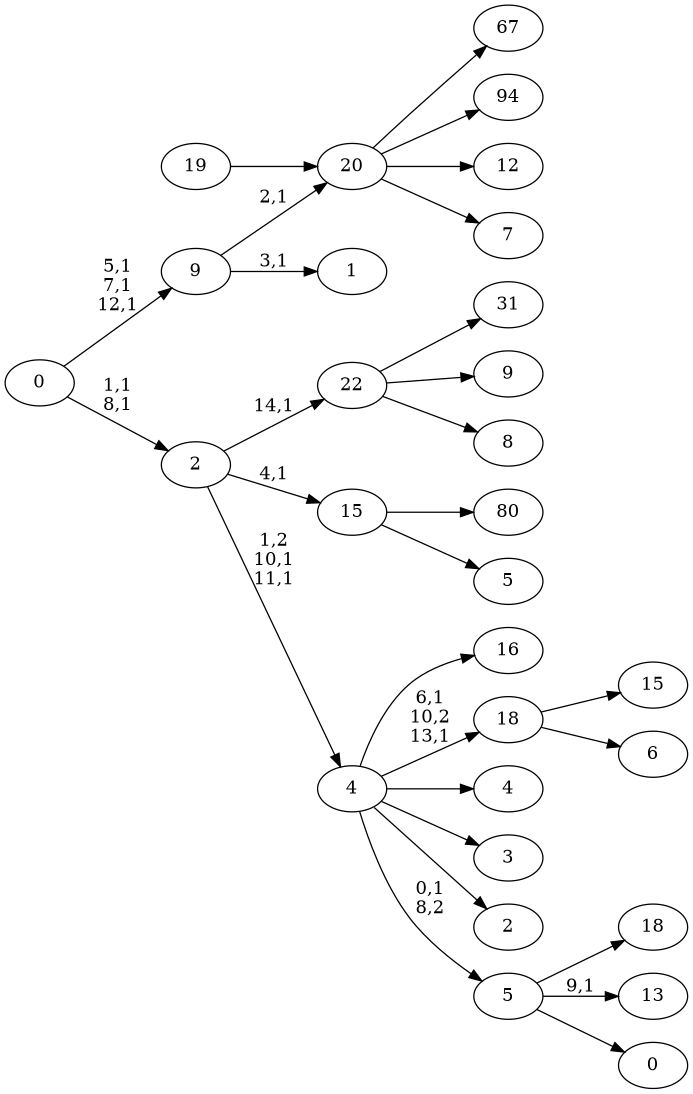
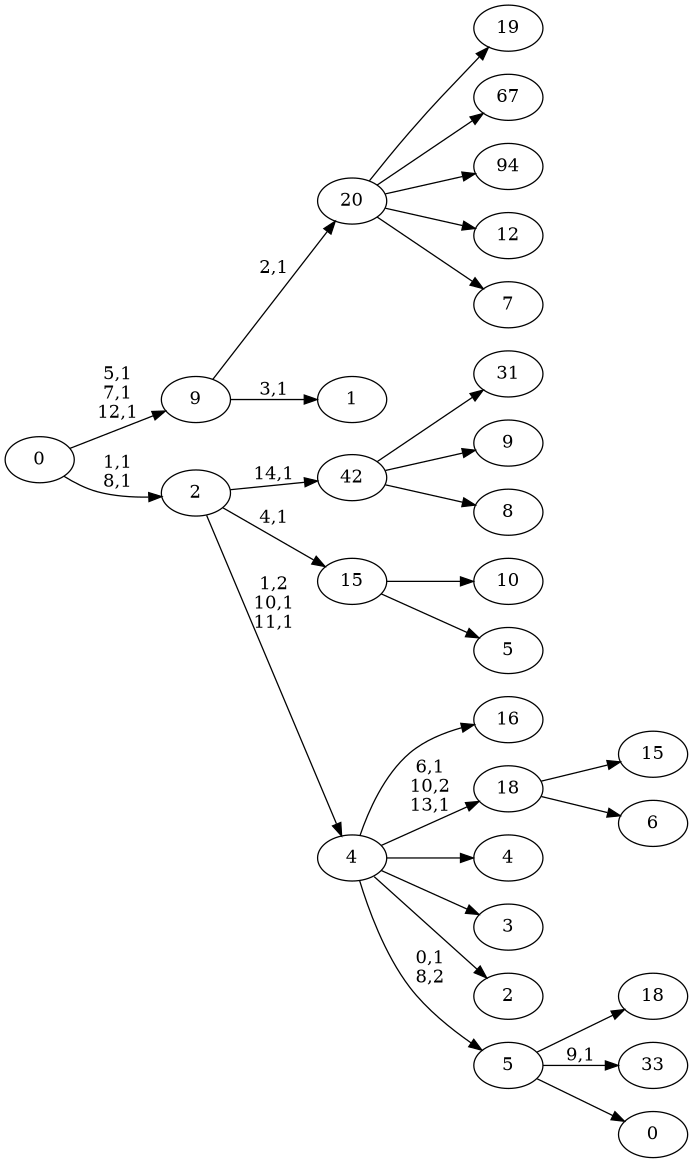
edge "19" -> "20": reversed
node "22": label "22" -> "42"
node "80": label "80" -> "10"
node "13": label "13" -> "33"
